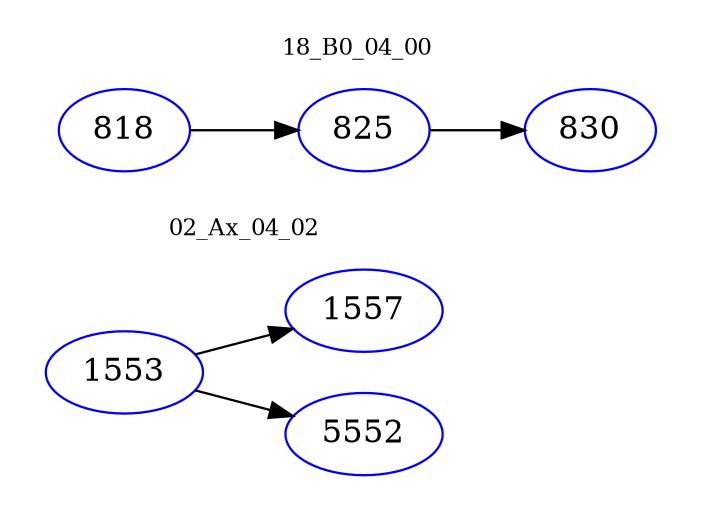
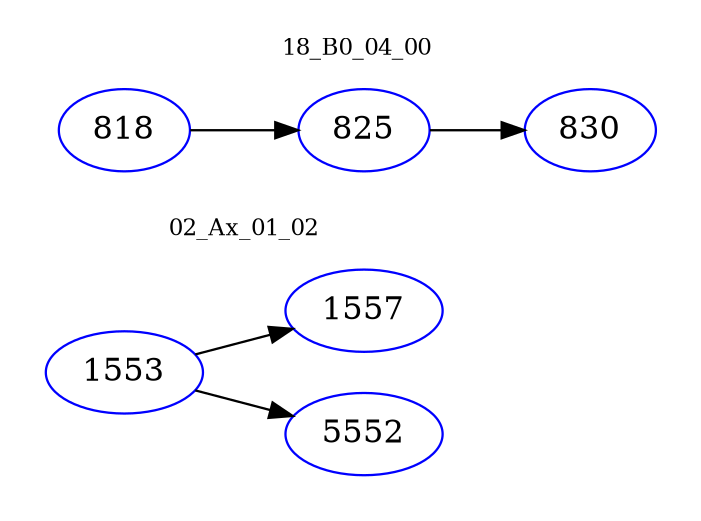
cluster "02_Ax_04_02": label "02_Ax_04_02" -> "02_Ax_01_02"
